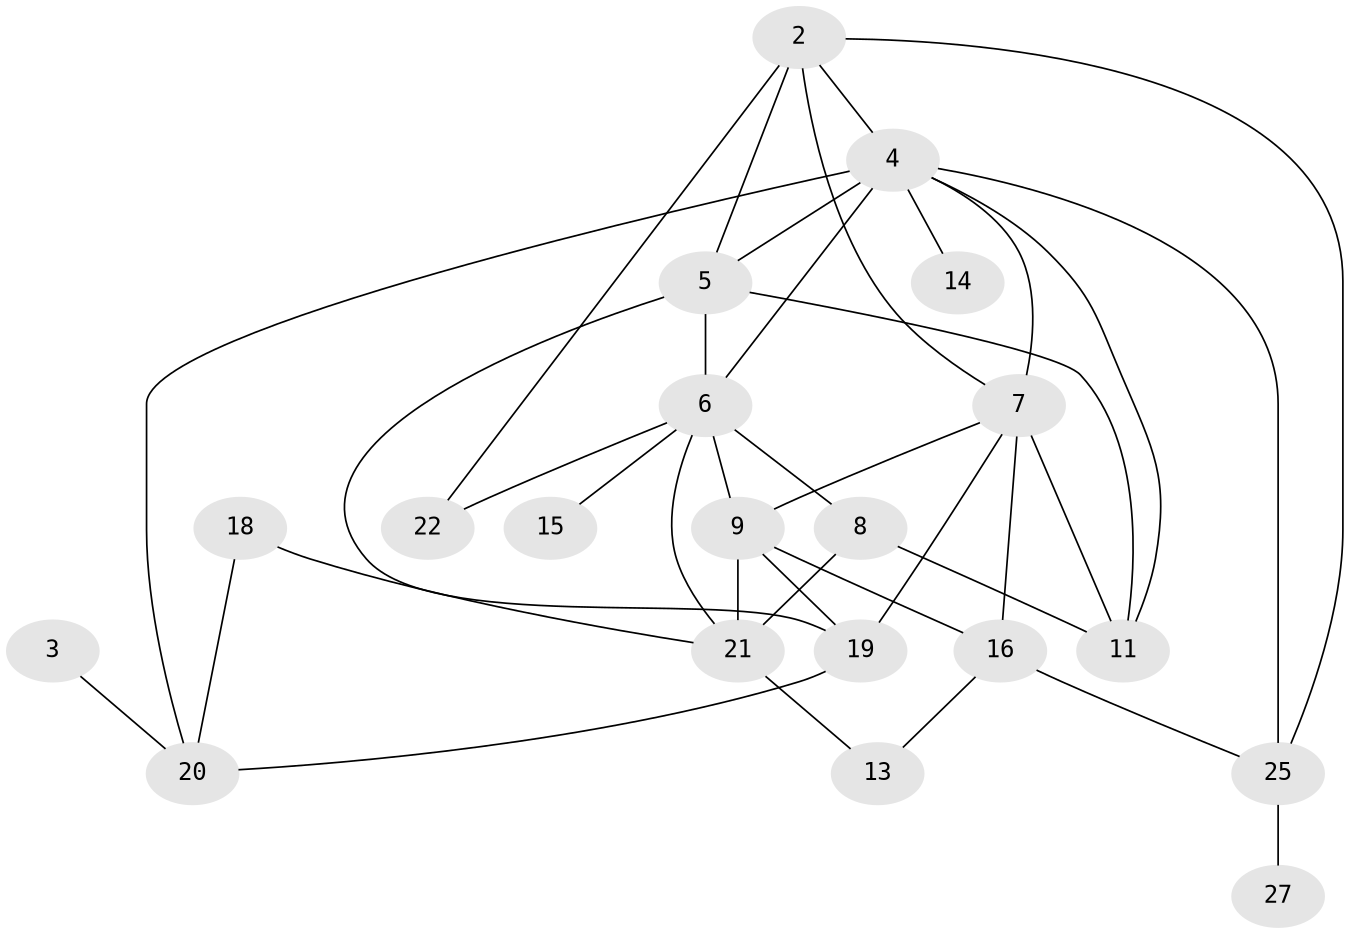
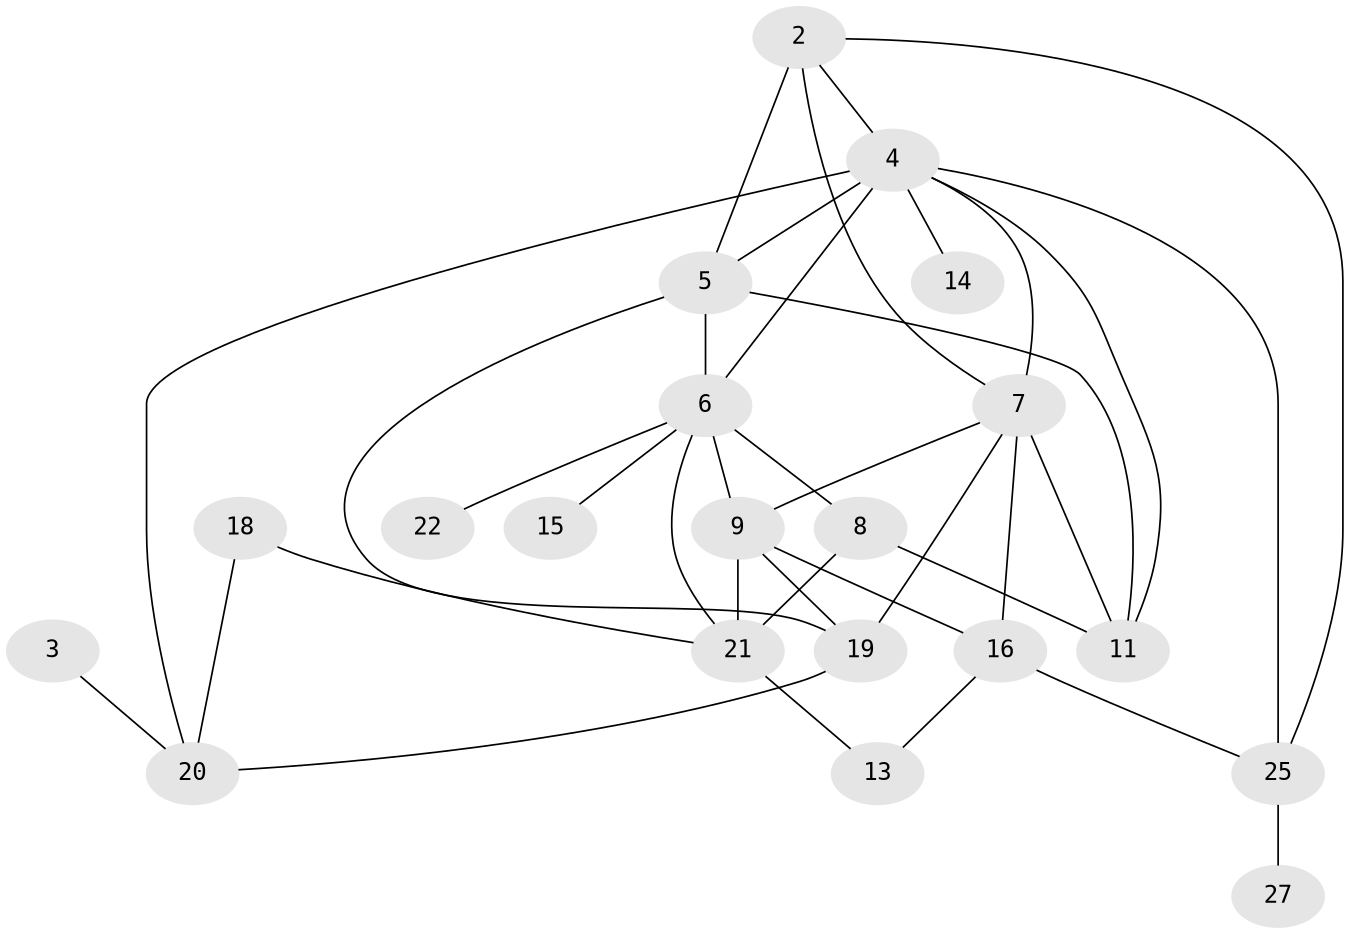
edge "2" -- "22": removed
